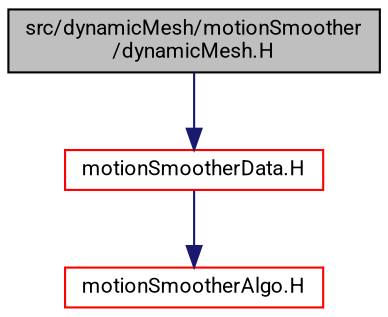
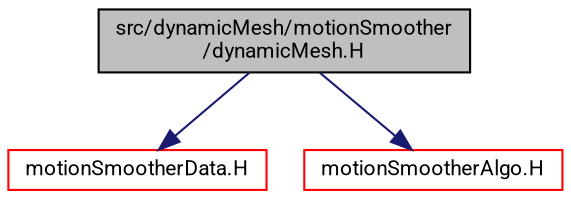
edge "motionSmootherData.H" -> "motionSmootherAlgo.H": now "src/dynamicMesh/motionSmoother /dynamicMesh.H" -> "motionSmootherAlgo.H"
